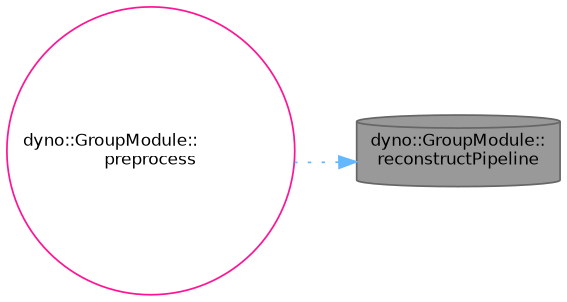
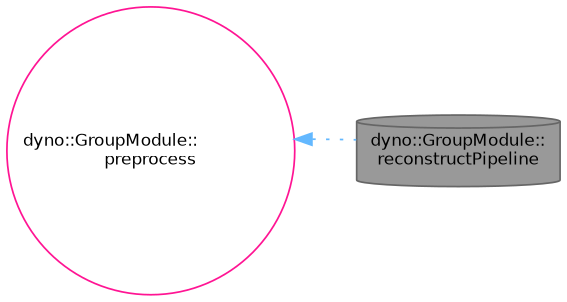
edge "dyno::GroupModule:: preprocess" -> "dyno::GroupModule:: reconstructPipeline": reversed
